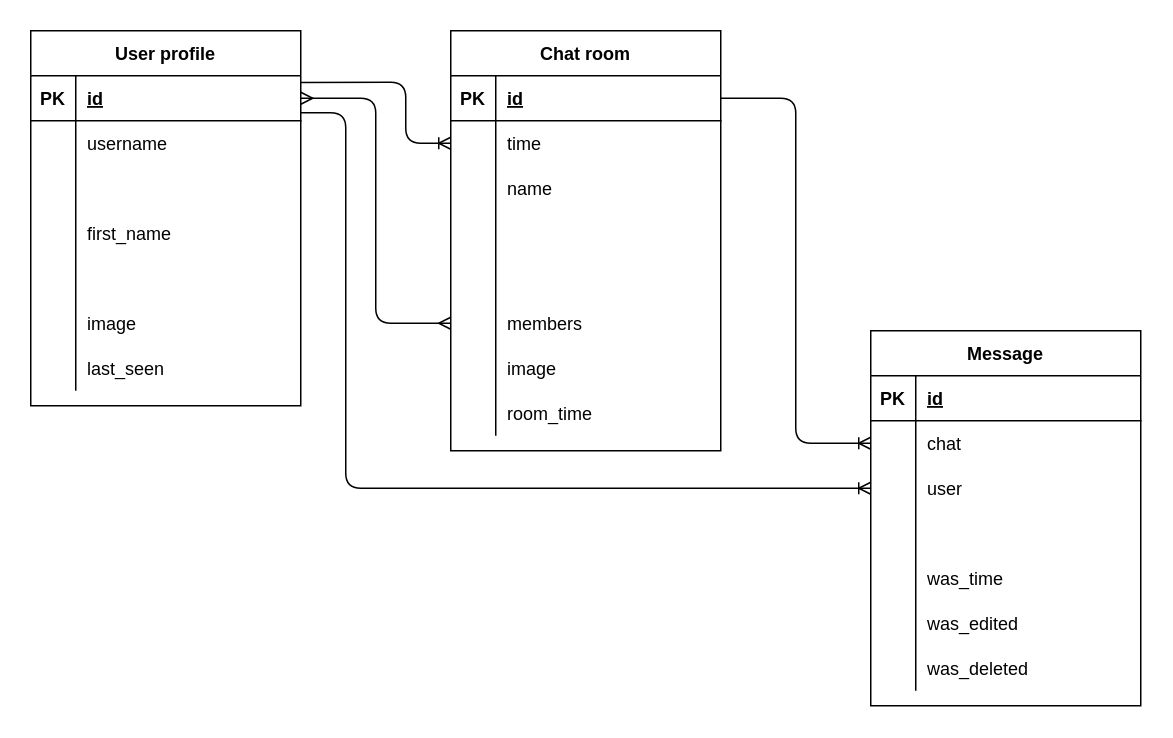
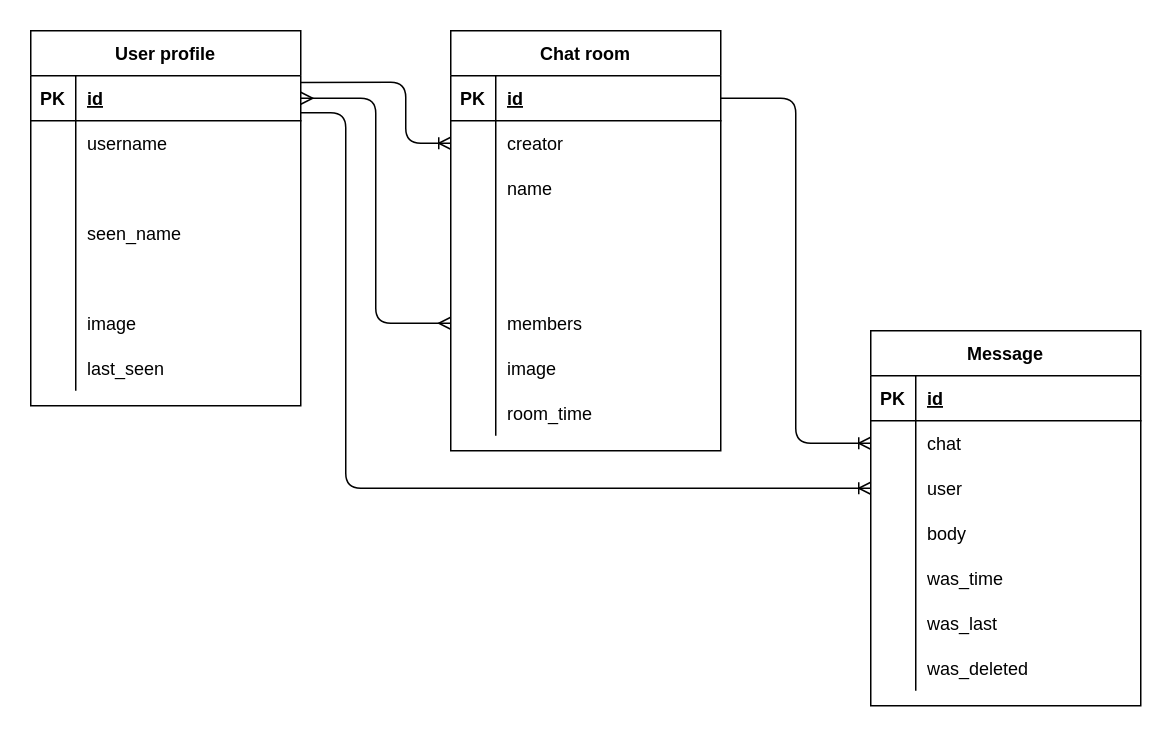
node "time": label "time" -> "creator"
node "first_name": label "first_name" -> "seen_name"
node "body": added
node "was_edited": label "was_edited" -> "was_last"
